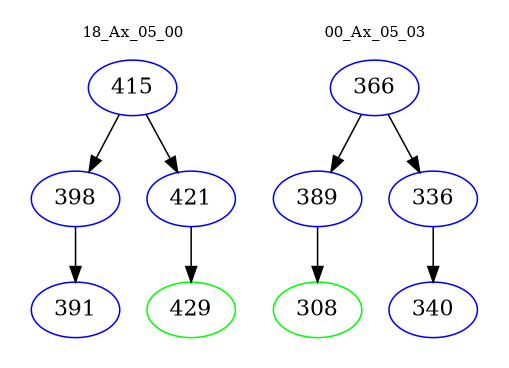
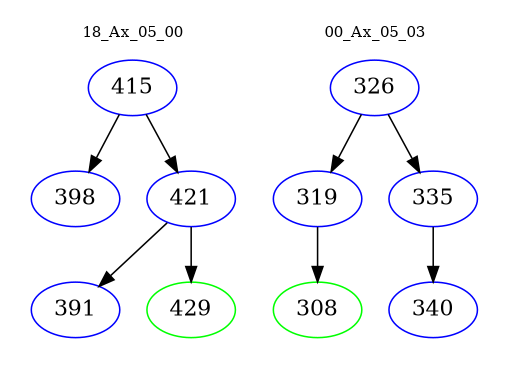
node "366": label "366" -> "326"
node "389": label "389" -> "319"
node "336": label "336" -> "335"
edge "398" -> "391": now "421" -> "391"
